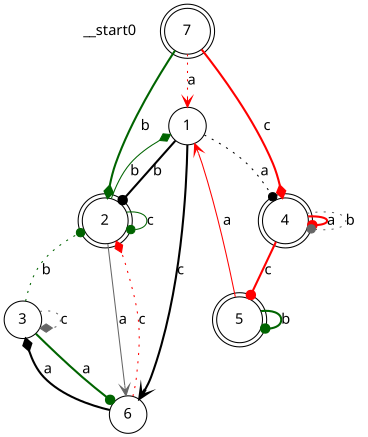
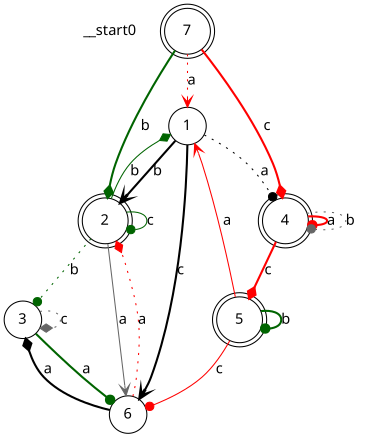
edge "1" -> "2": arrowhead dot -> vee
edge "3" -> "2": reversed
edge "4" -> "5": arrowhead dot -> diamond
edge "6" -> "2": label "c" -> "a"
edge "5" -> "6": added, label "c"
